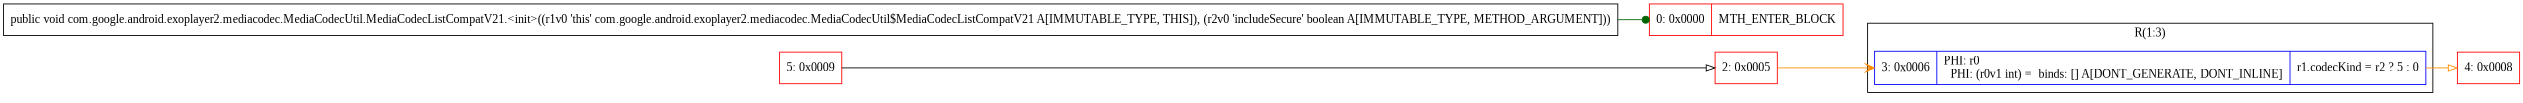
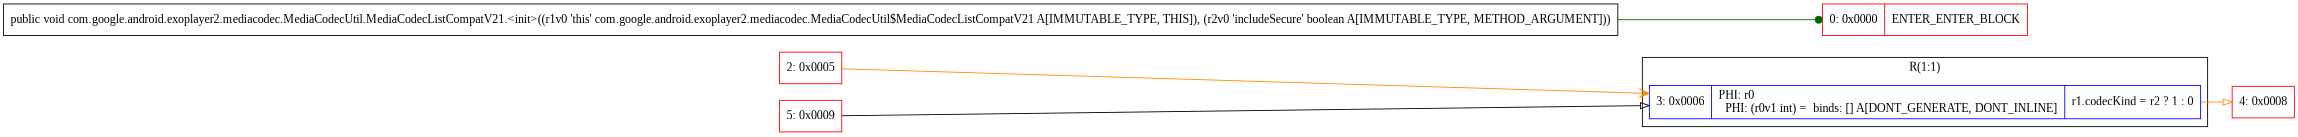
node "0: 0x0000": text "MTH_ENTER_BLOCK" -> "ENTER_ENTER_BLOCK"
cluster "R(1:3)": label "R(1:3)" -> "R(1:1)"
node "3: 0x0006": text "r1.codecKind = r2 ? 5 : 0" -> "r1.codecKind = r2 ? 1 : 0"
edge "5: 0x0009" -> "2: 0x0005": now "5: 0x0009" -> "3: 0x0006"
